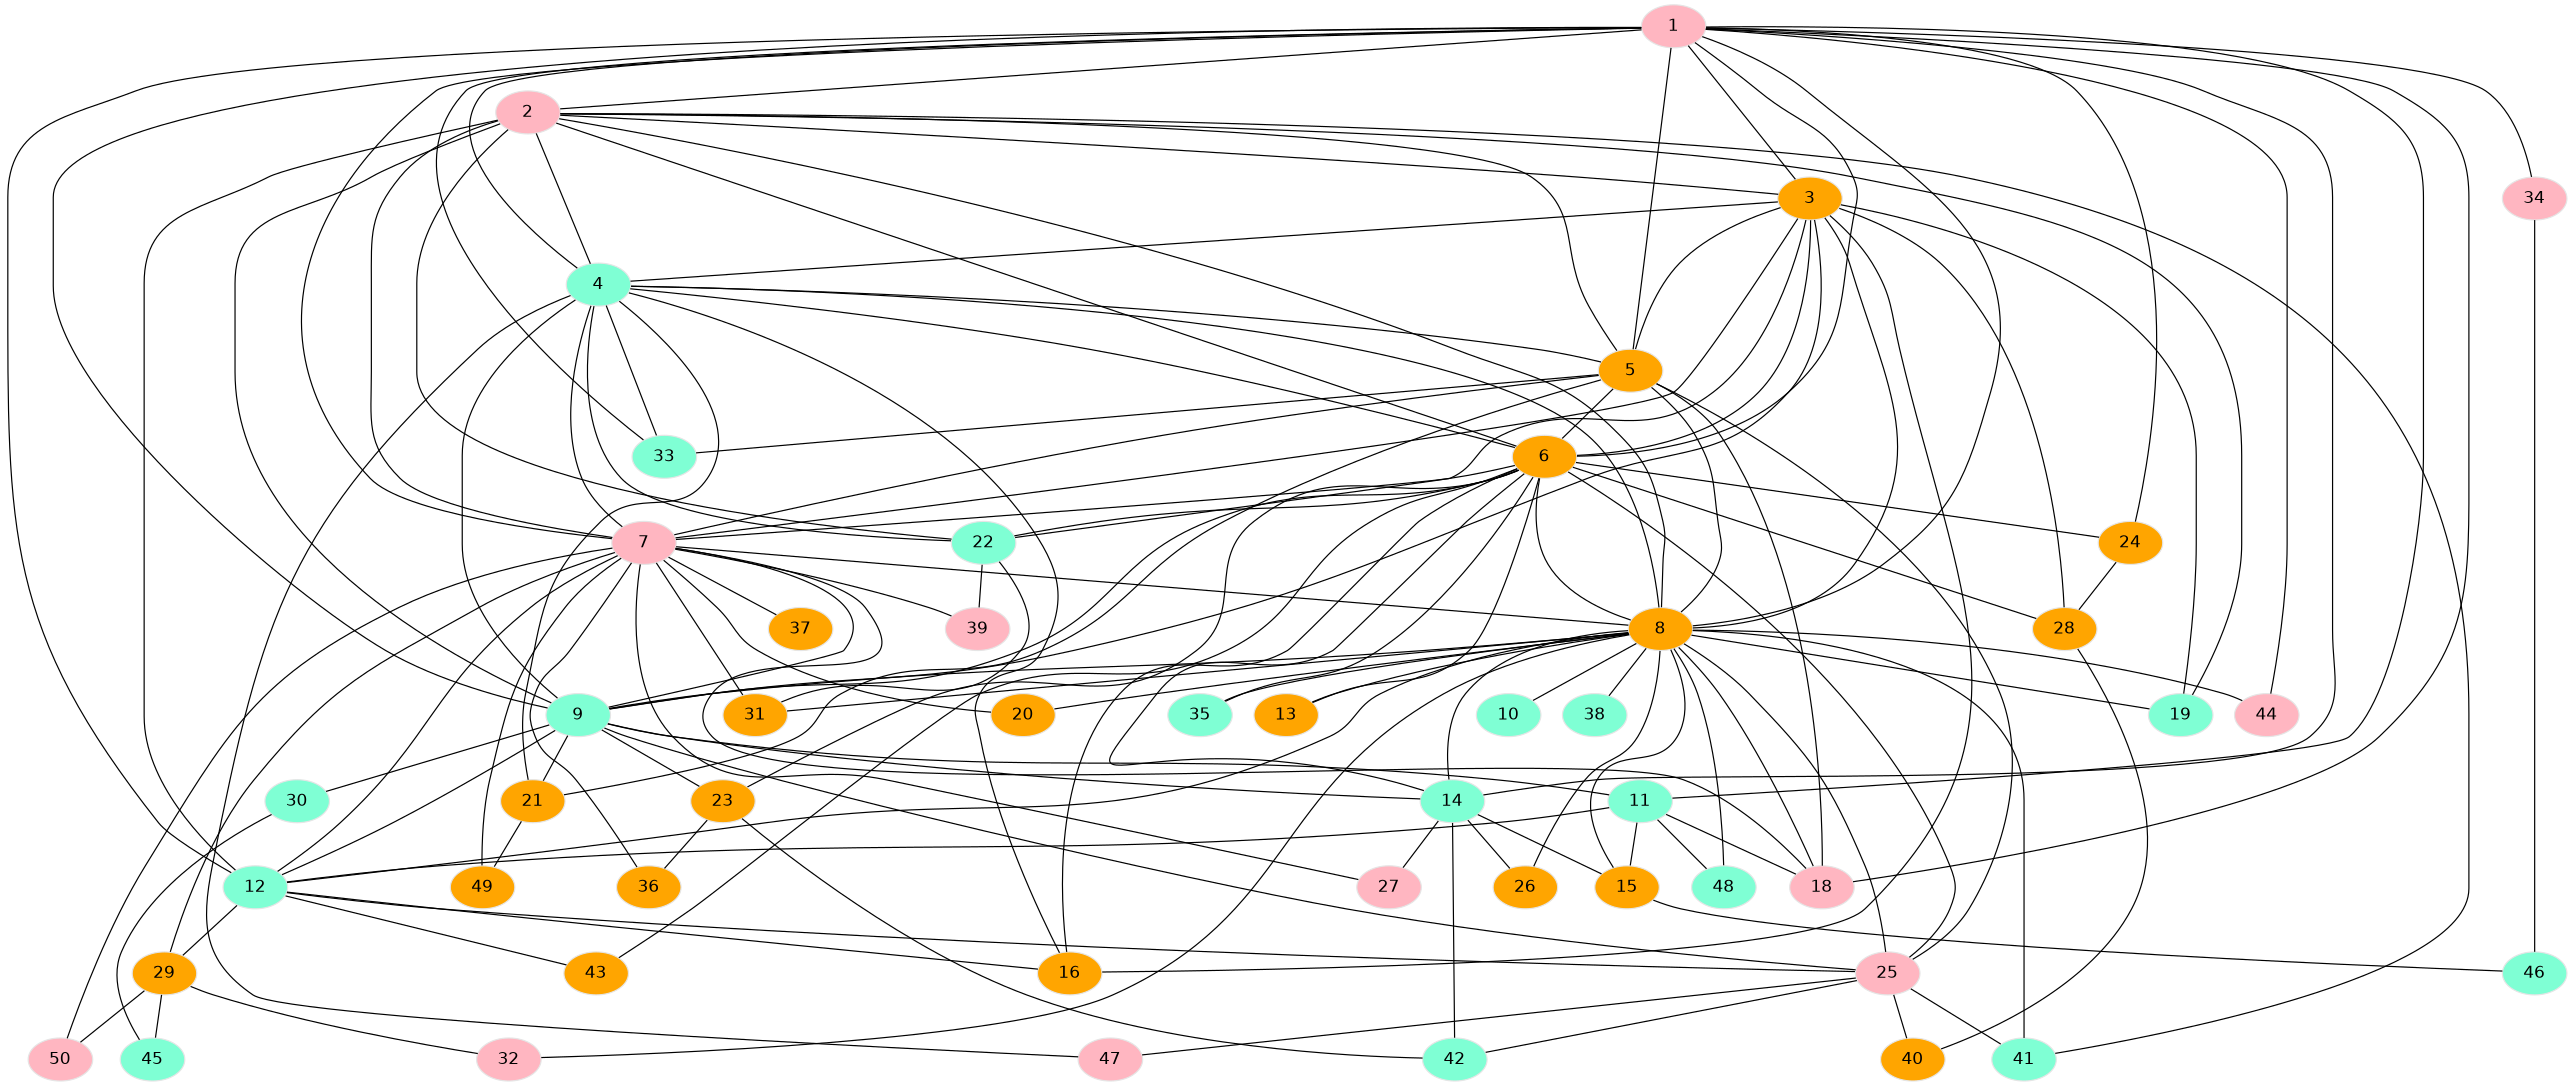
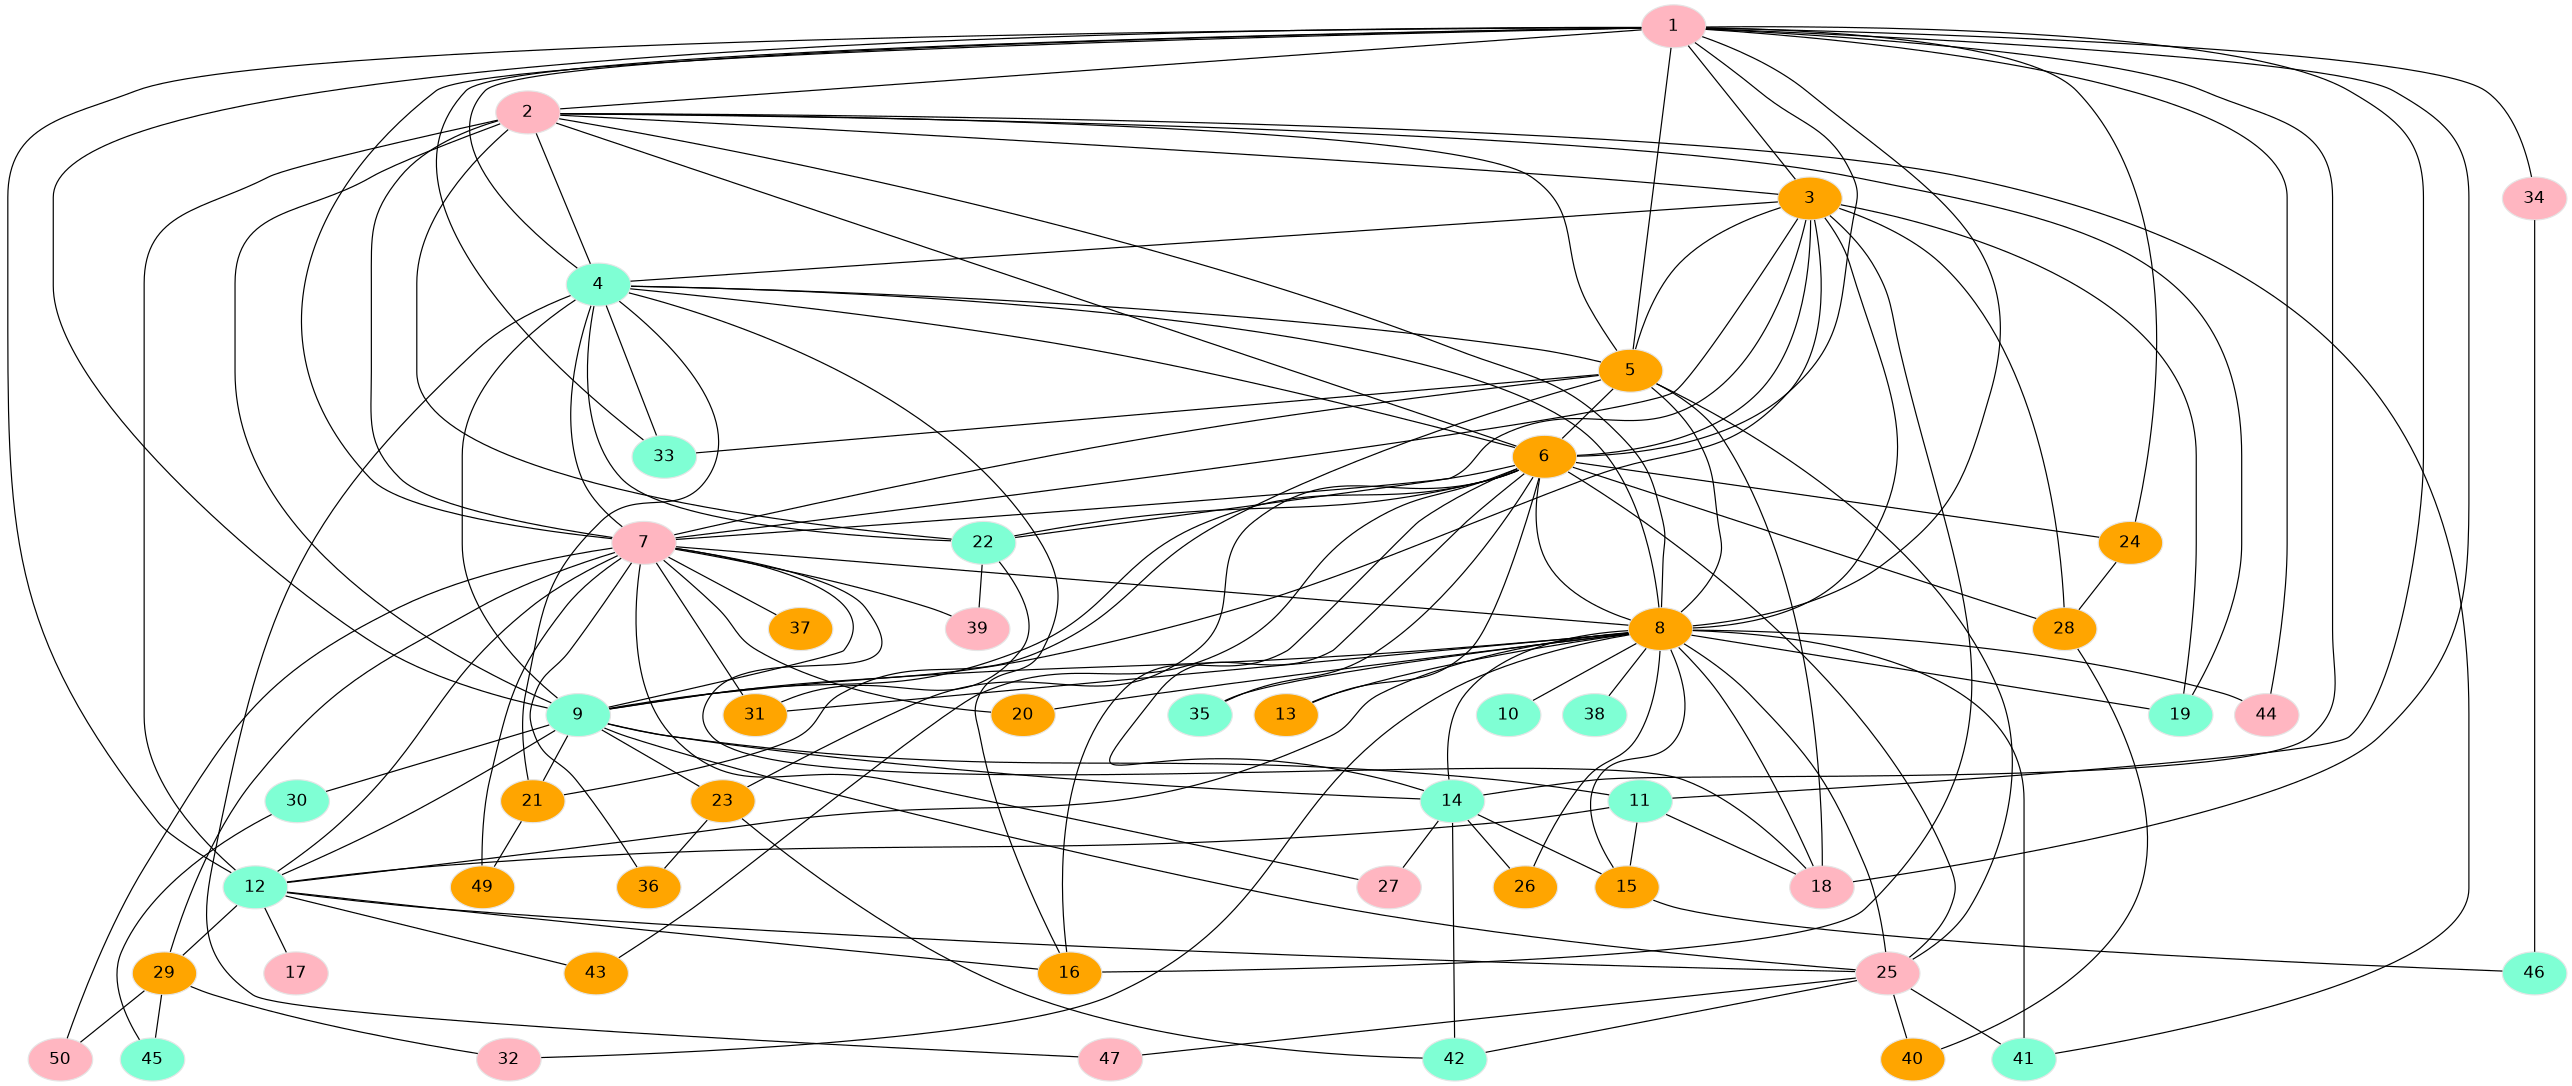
node "48": removed
node "17": added
